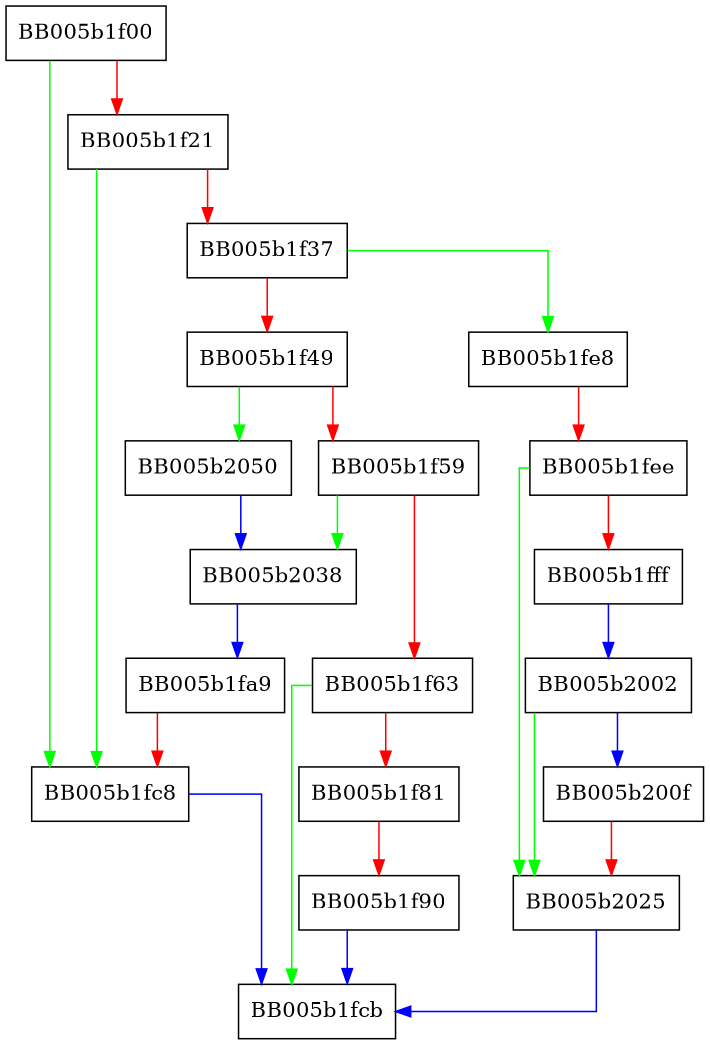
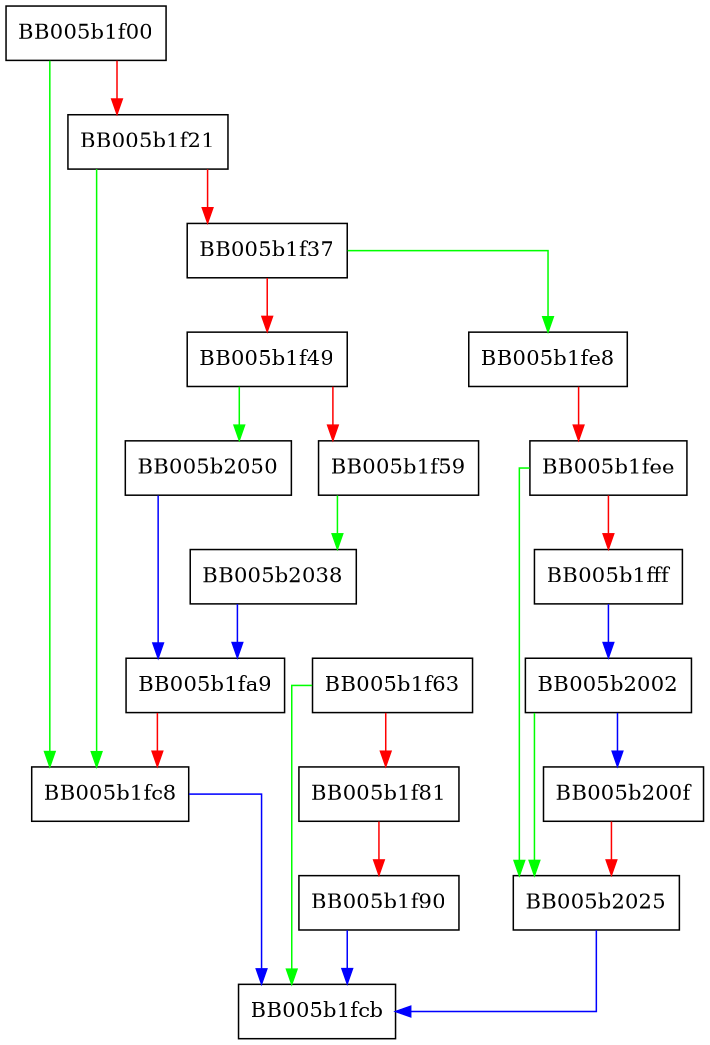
edge "BB005b2050" -> "BB005b2038": now "BB005b2050" -> "BB005b1fa9"
edge "BB005b1f59" -> "BB005b1f63": removed
